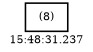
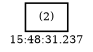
node "(8)": label "(8)" -> "(2)"
